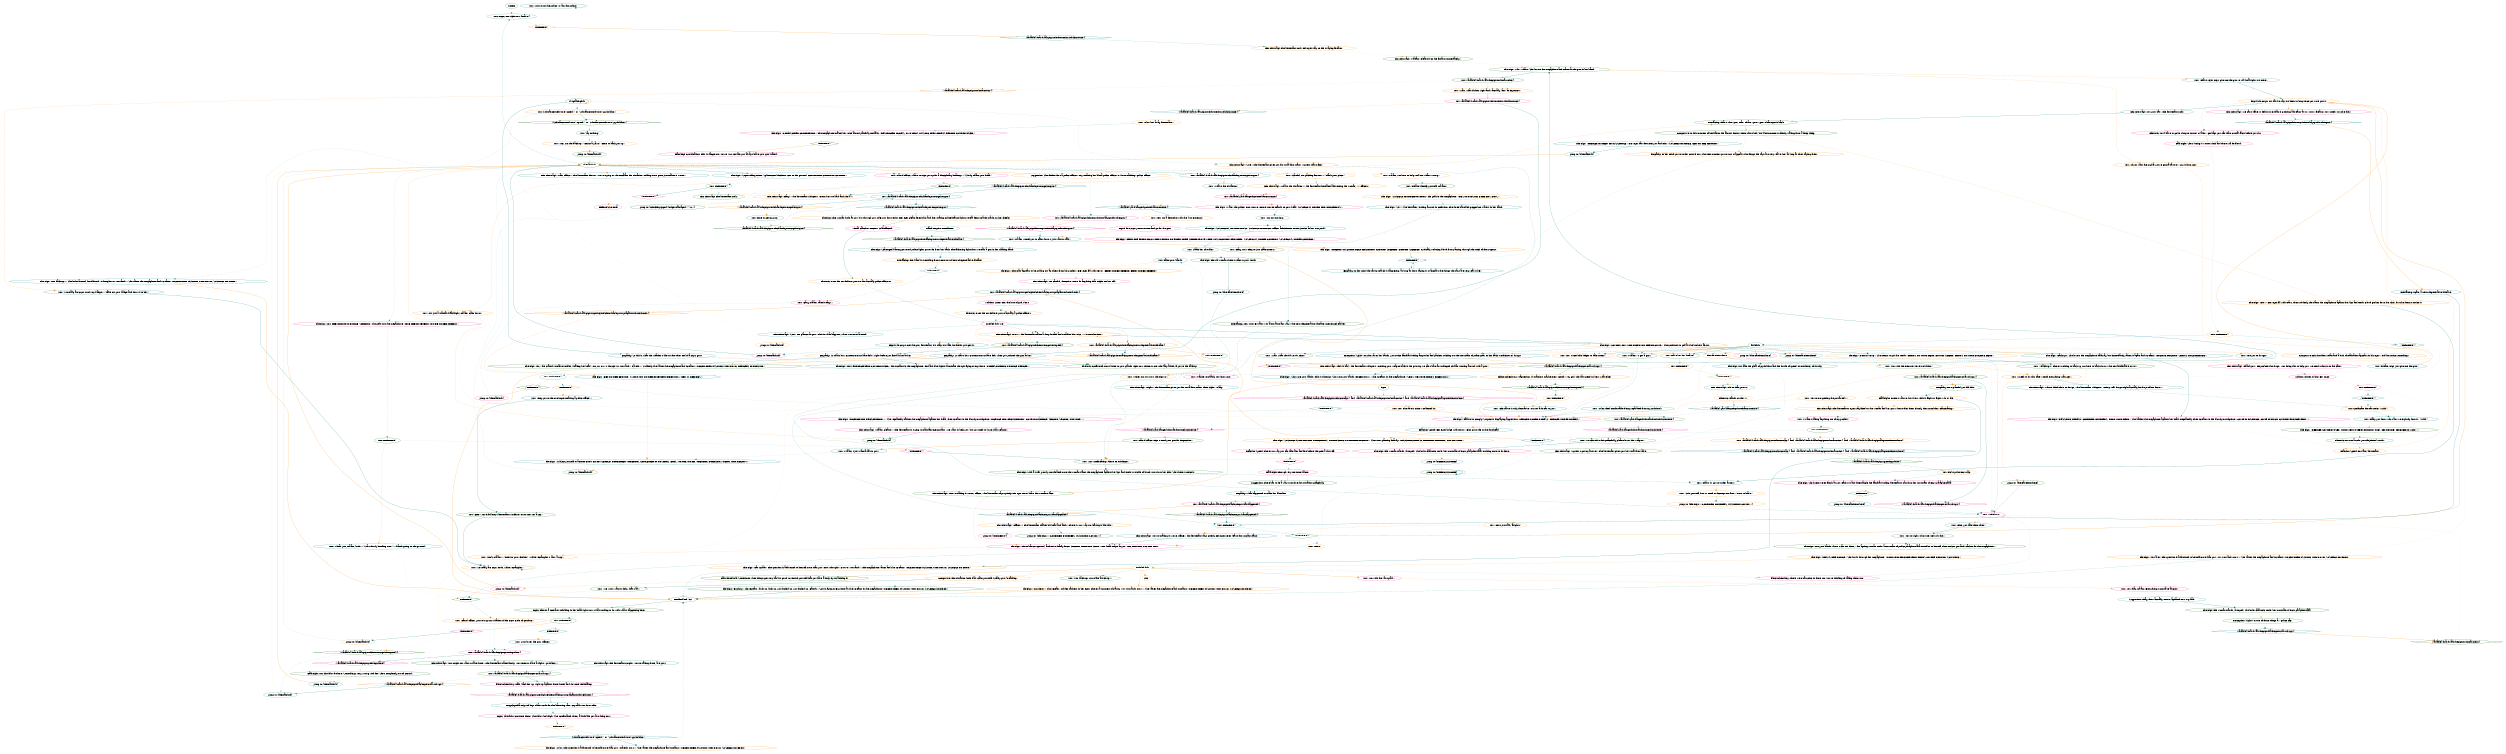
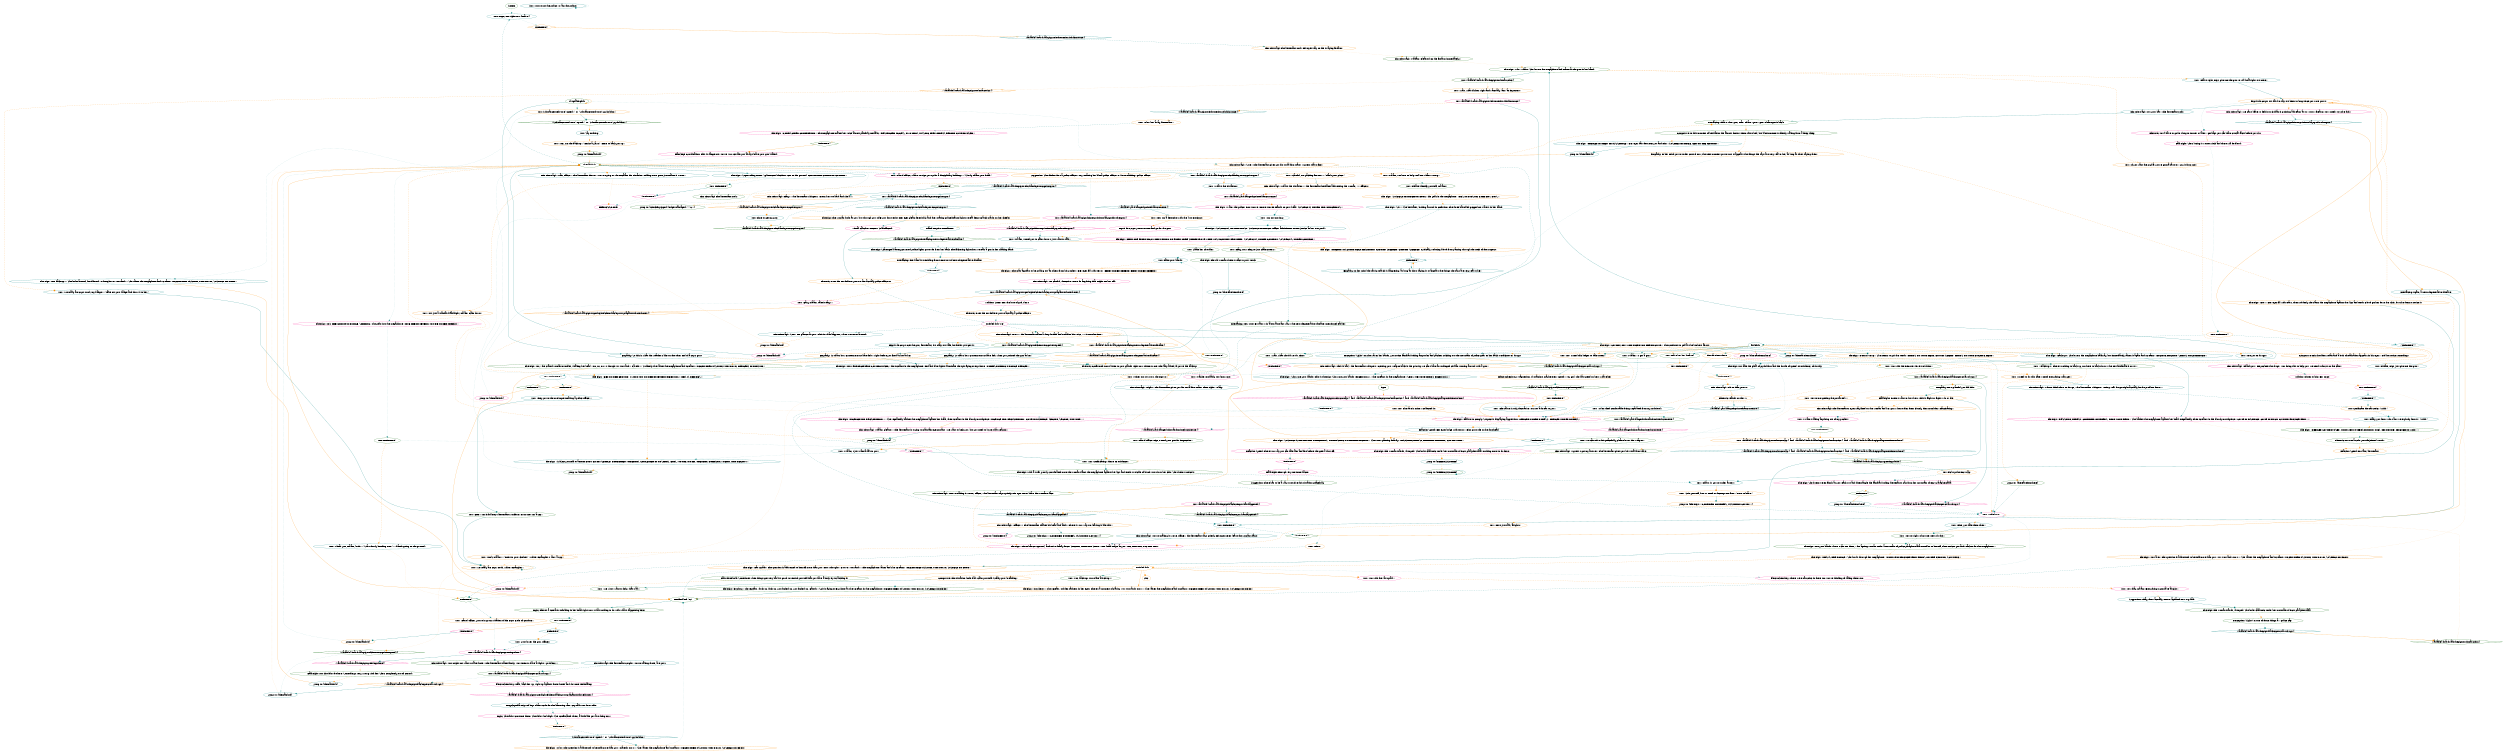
edge "You: Shake her shoulder." -> "The Pigs: The old woman doesn't react to your touch.": now "You: Shake her shoulder." -> "You: Raise your hands."
node "Empathy: What happened to make her like this?": removed
